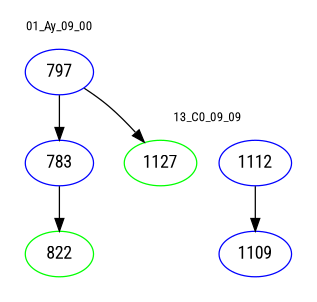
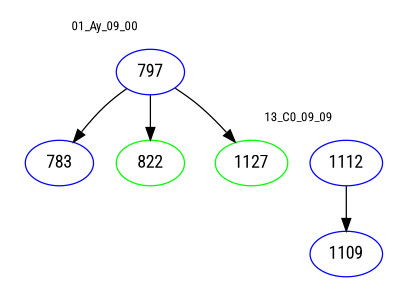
edge "783" -> "822": now "797" -> "822"
